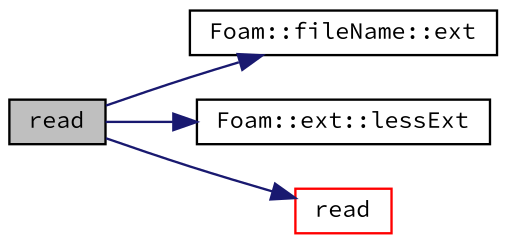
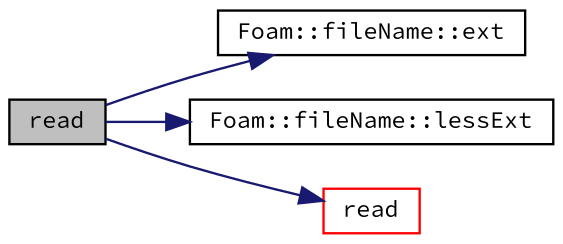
node "Foam::ext::lessExt": label "Foam::ext::lessExt" -> "Foam::fileName::lessExt"
